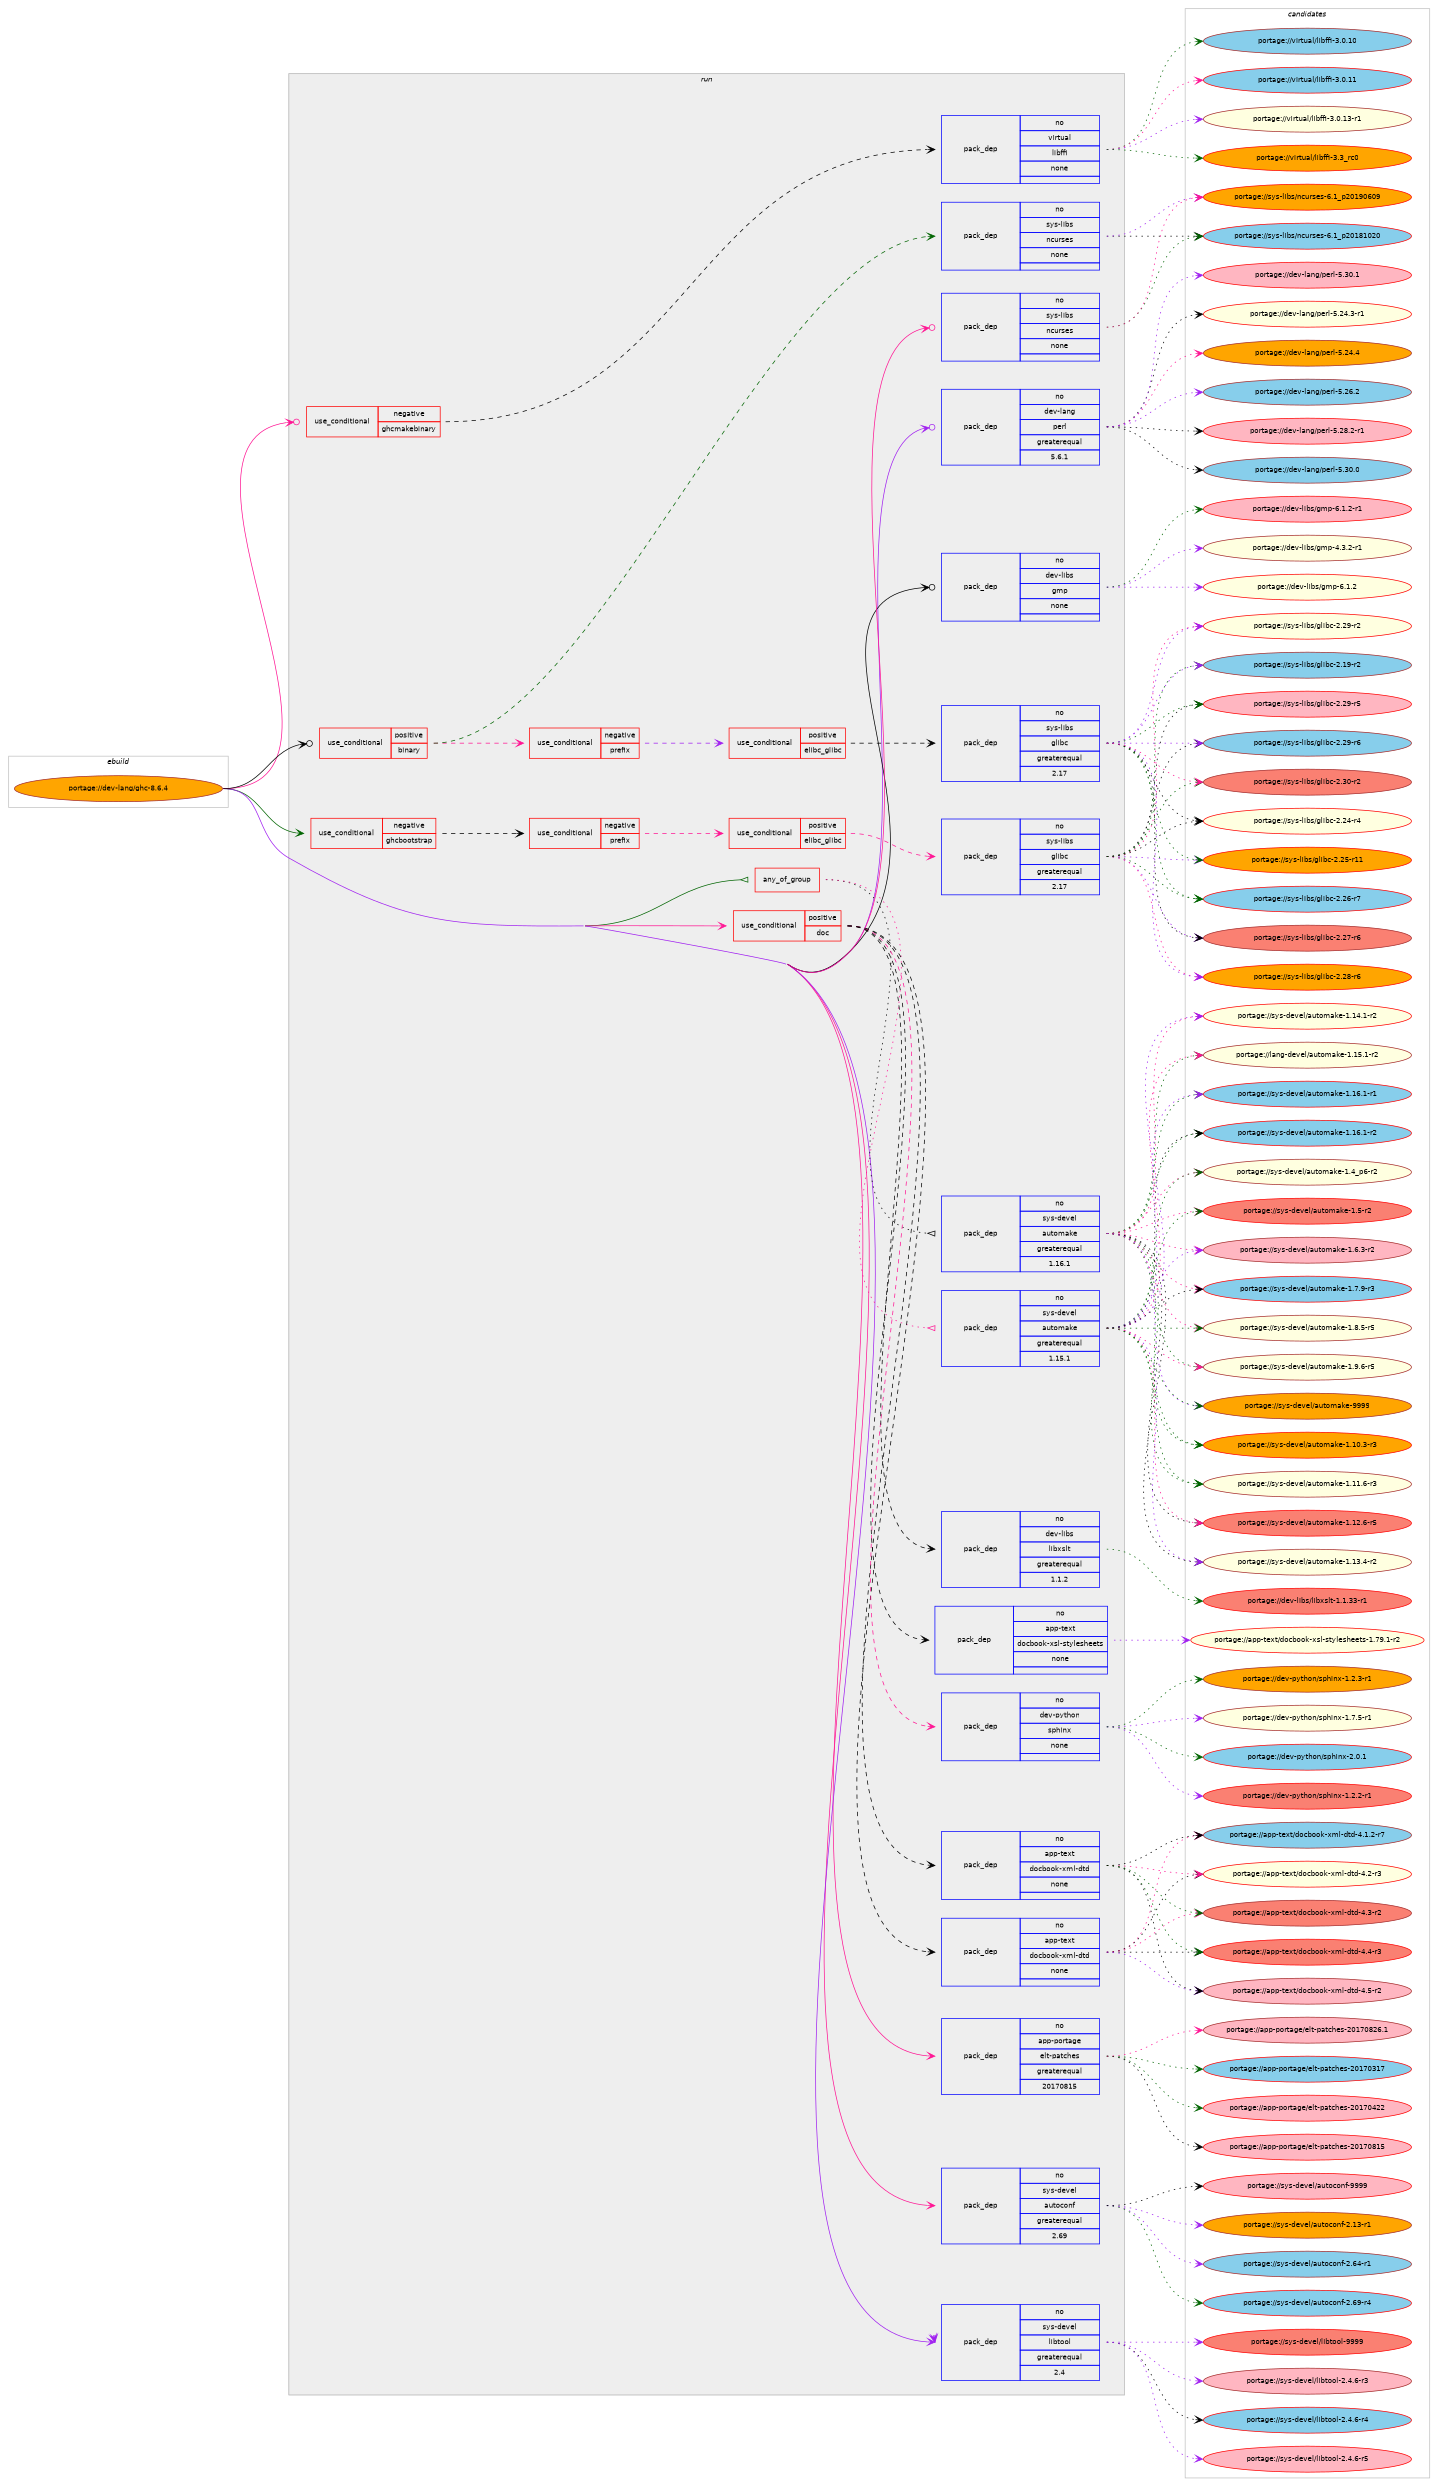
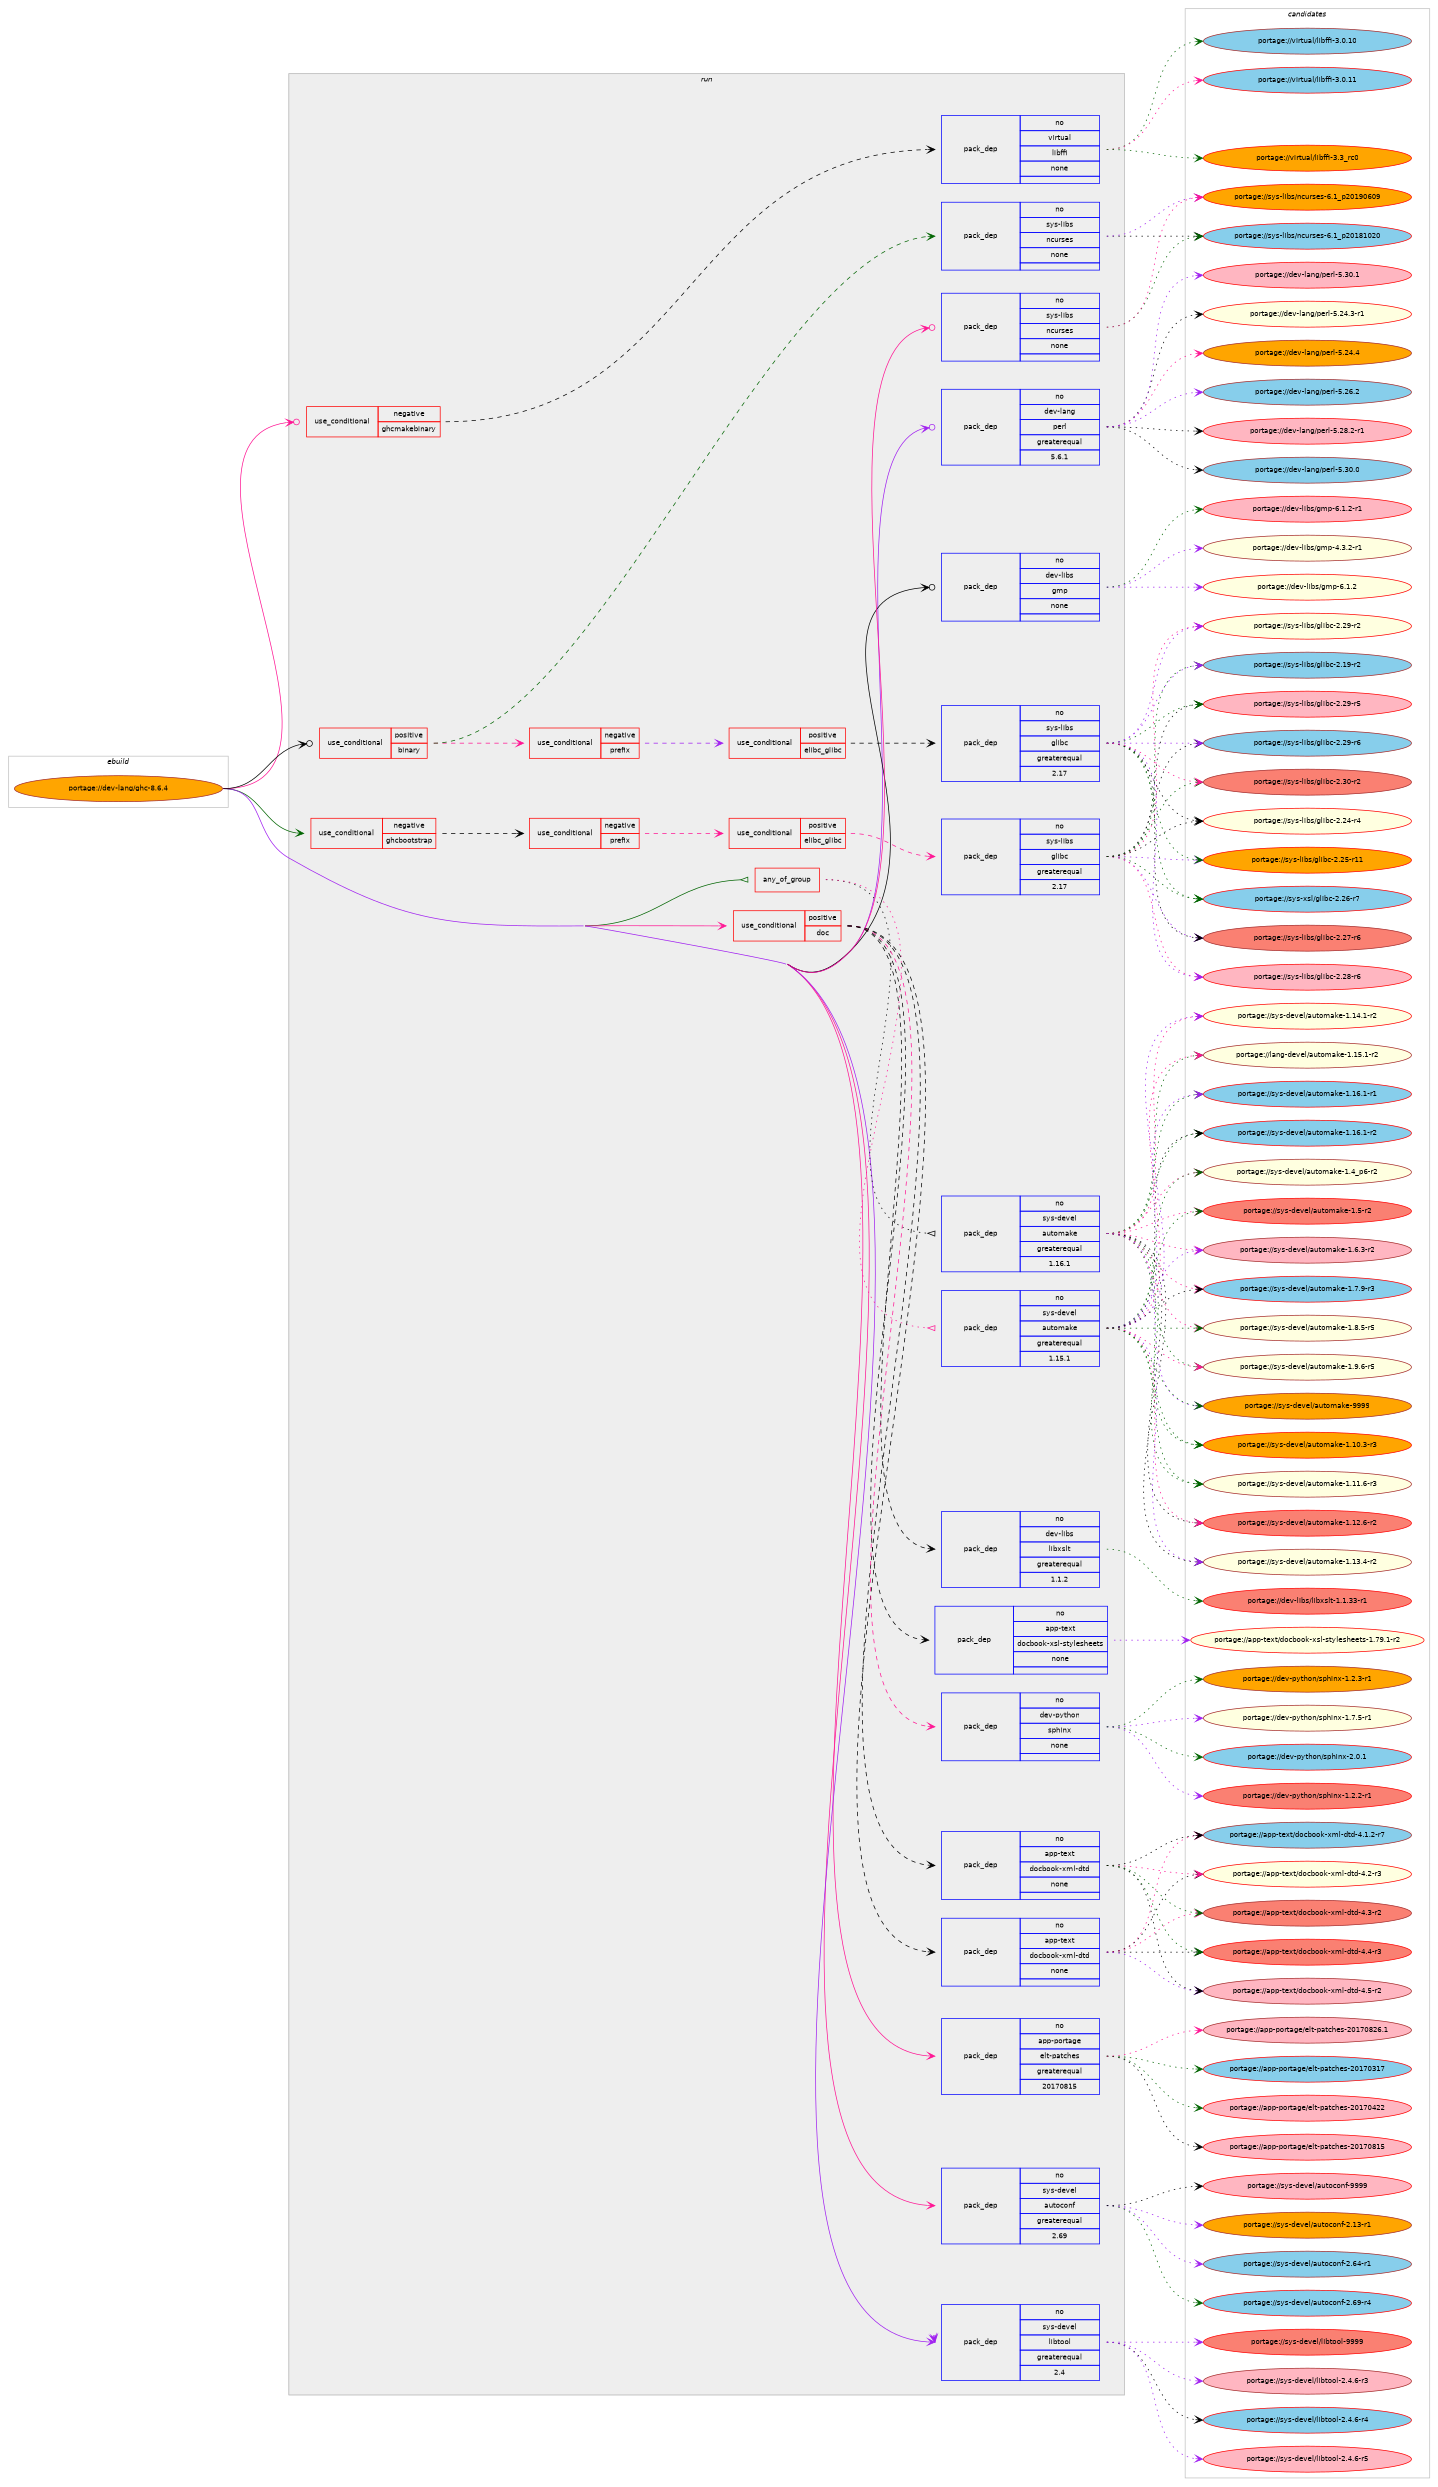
node "portage://virtual/libffi-3.0.13-r1": removed
node "portage://sys-libs/glibc-2.26-r7": label "portage://sys-libs/glibc-2.26-r7" -> "portage://sys-xsl/glibc-2.26-r7"
node "portage://sys-libs/glibc-2.28-r6": fillcolor orange -> lightpink
node "portage://sys-devel/automake-1.12.6-r5": label "portage://sys-devel/automake-1.12.6-r5" -> "portage://sys-devel/automake-1.12.6-r2"
